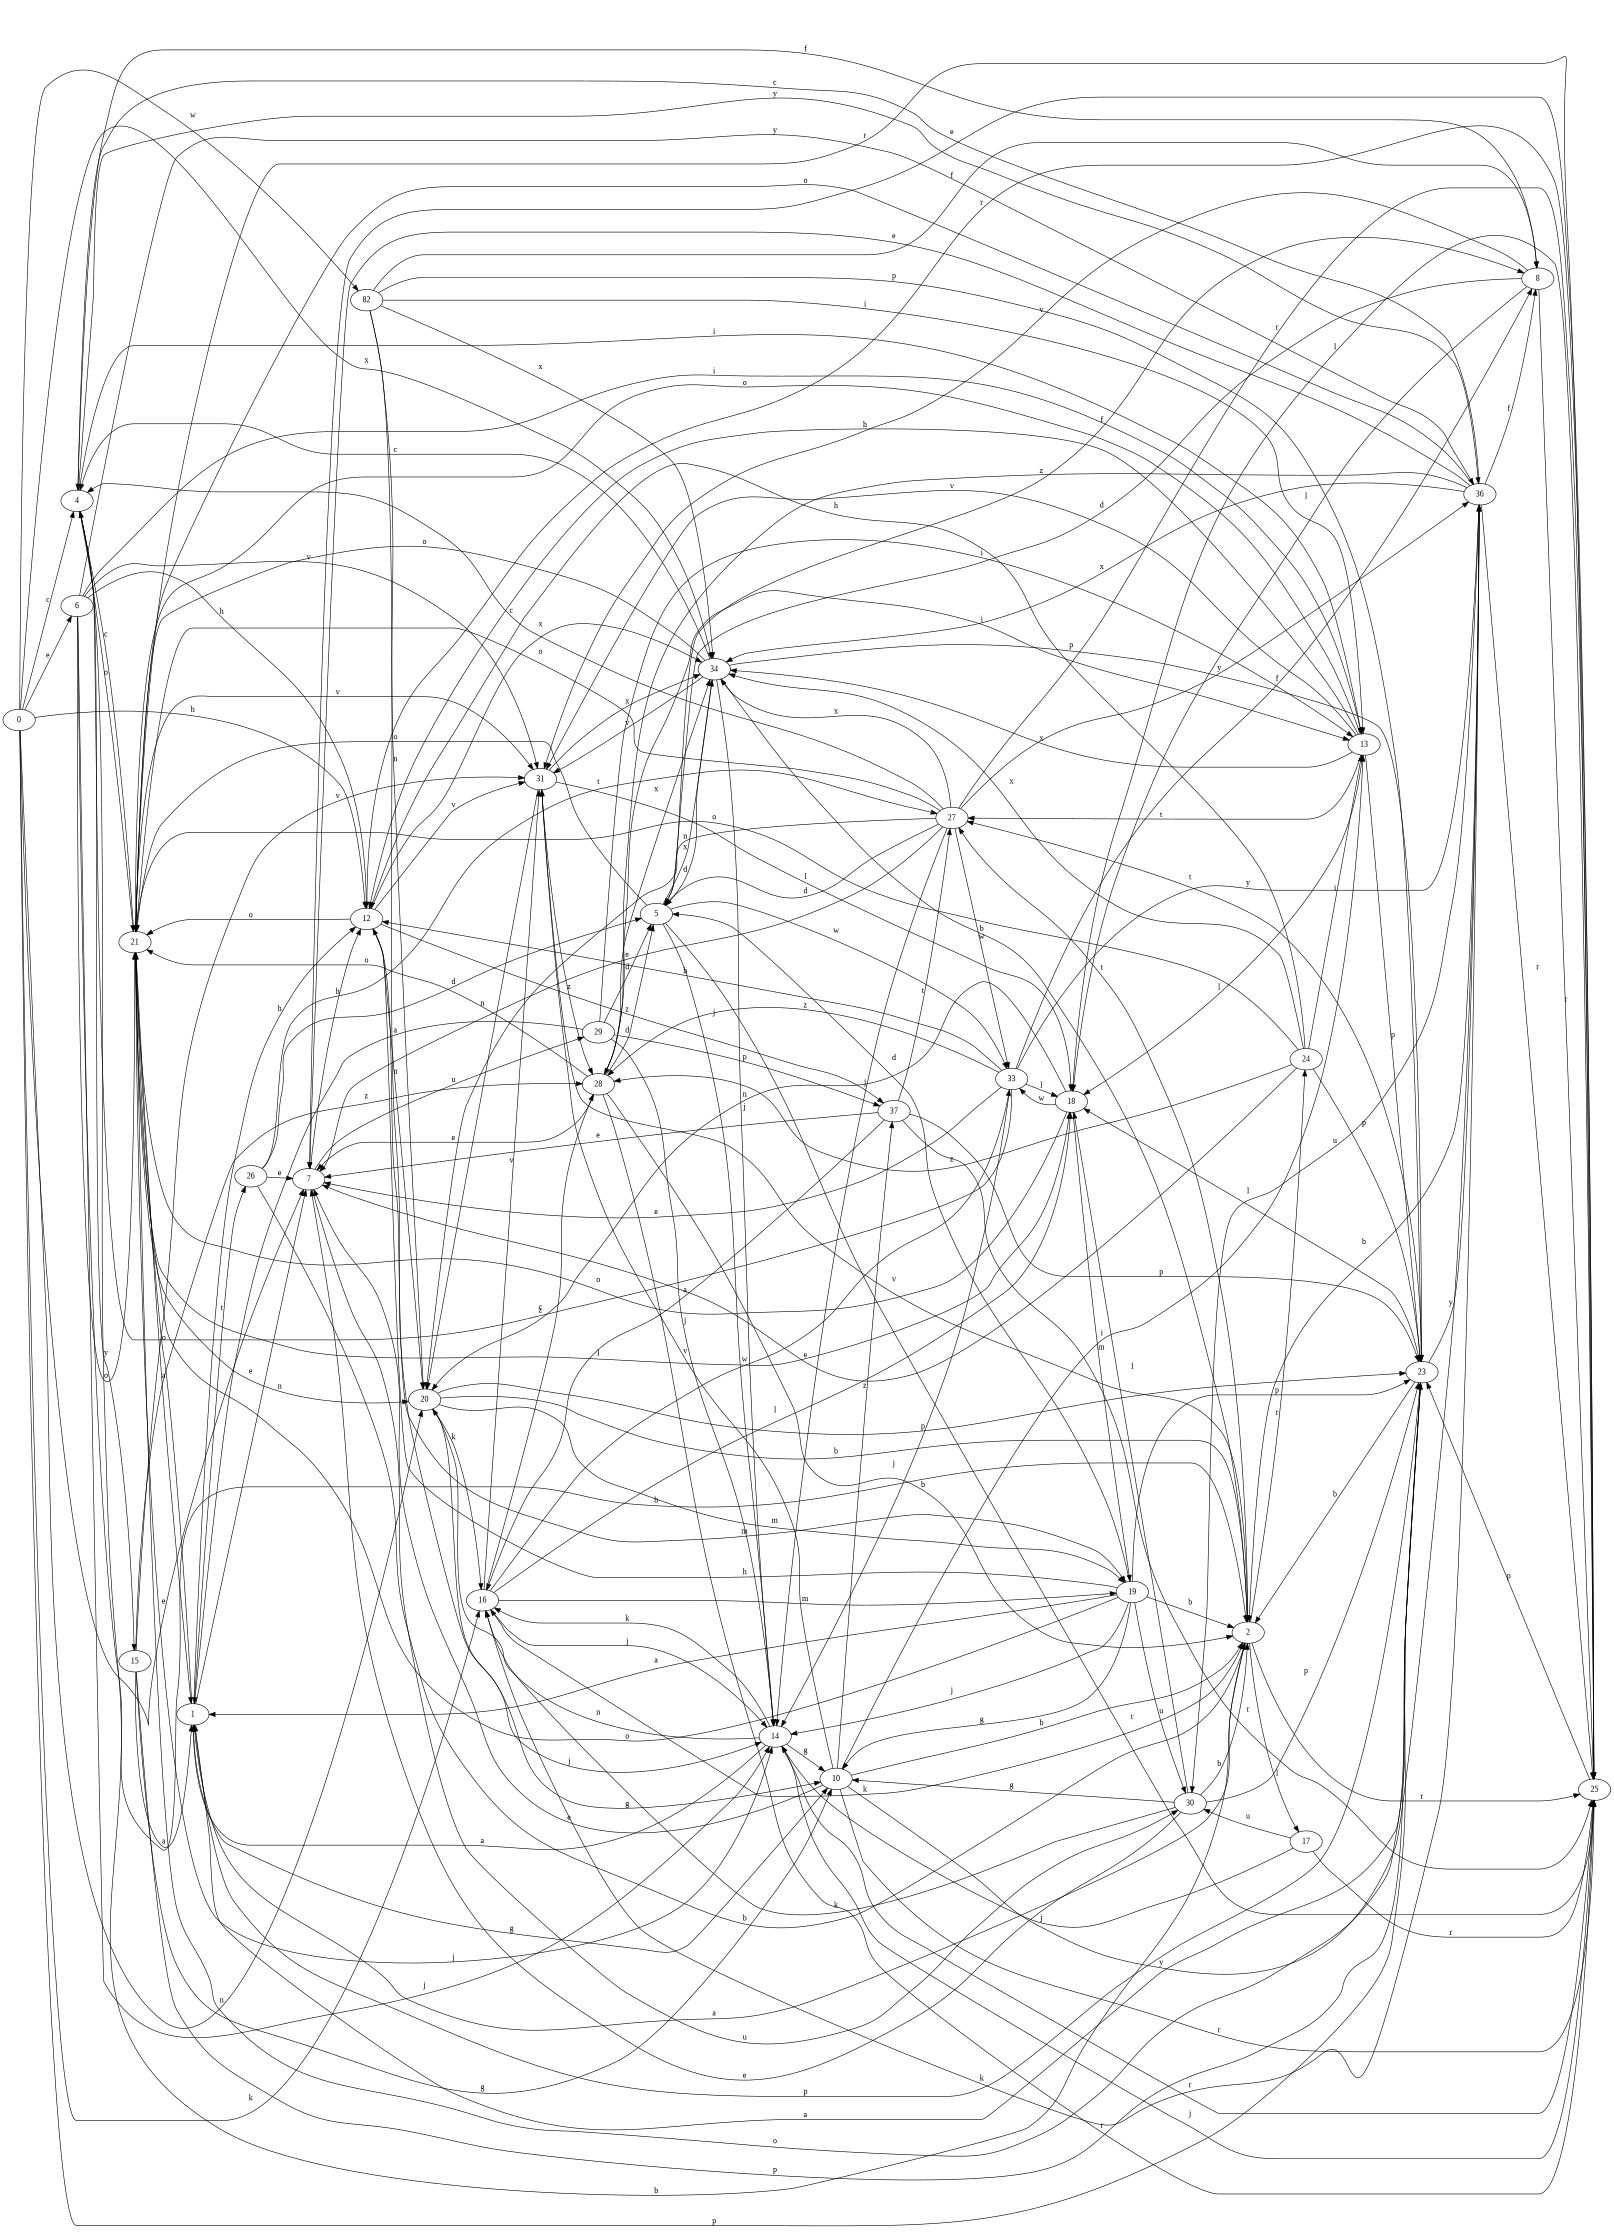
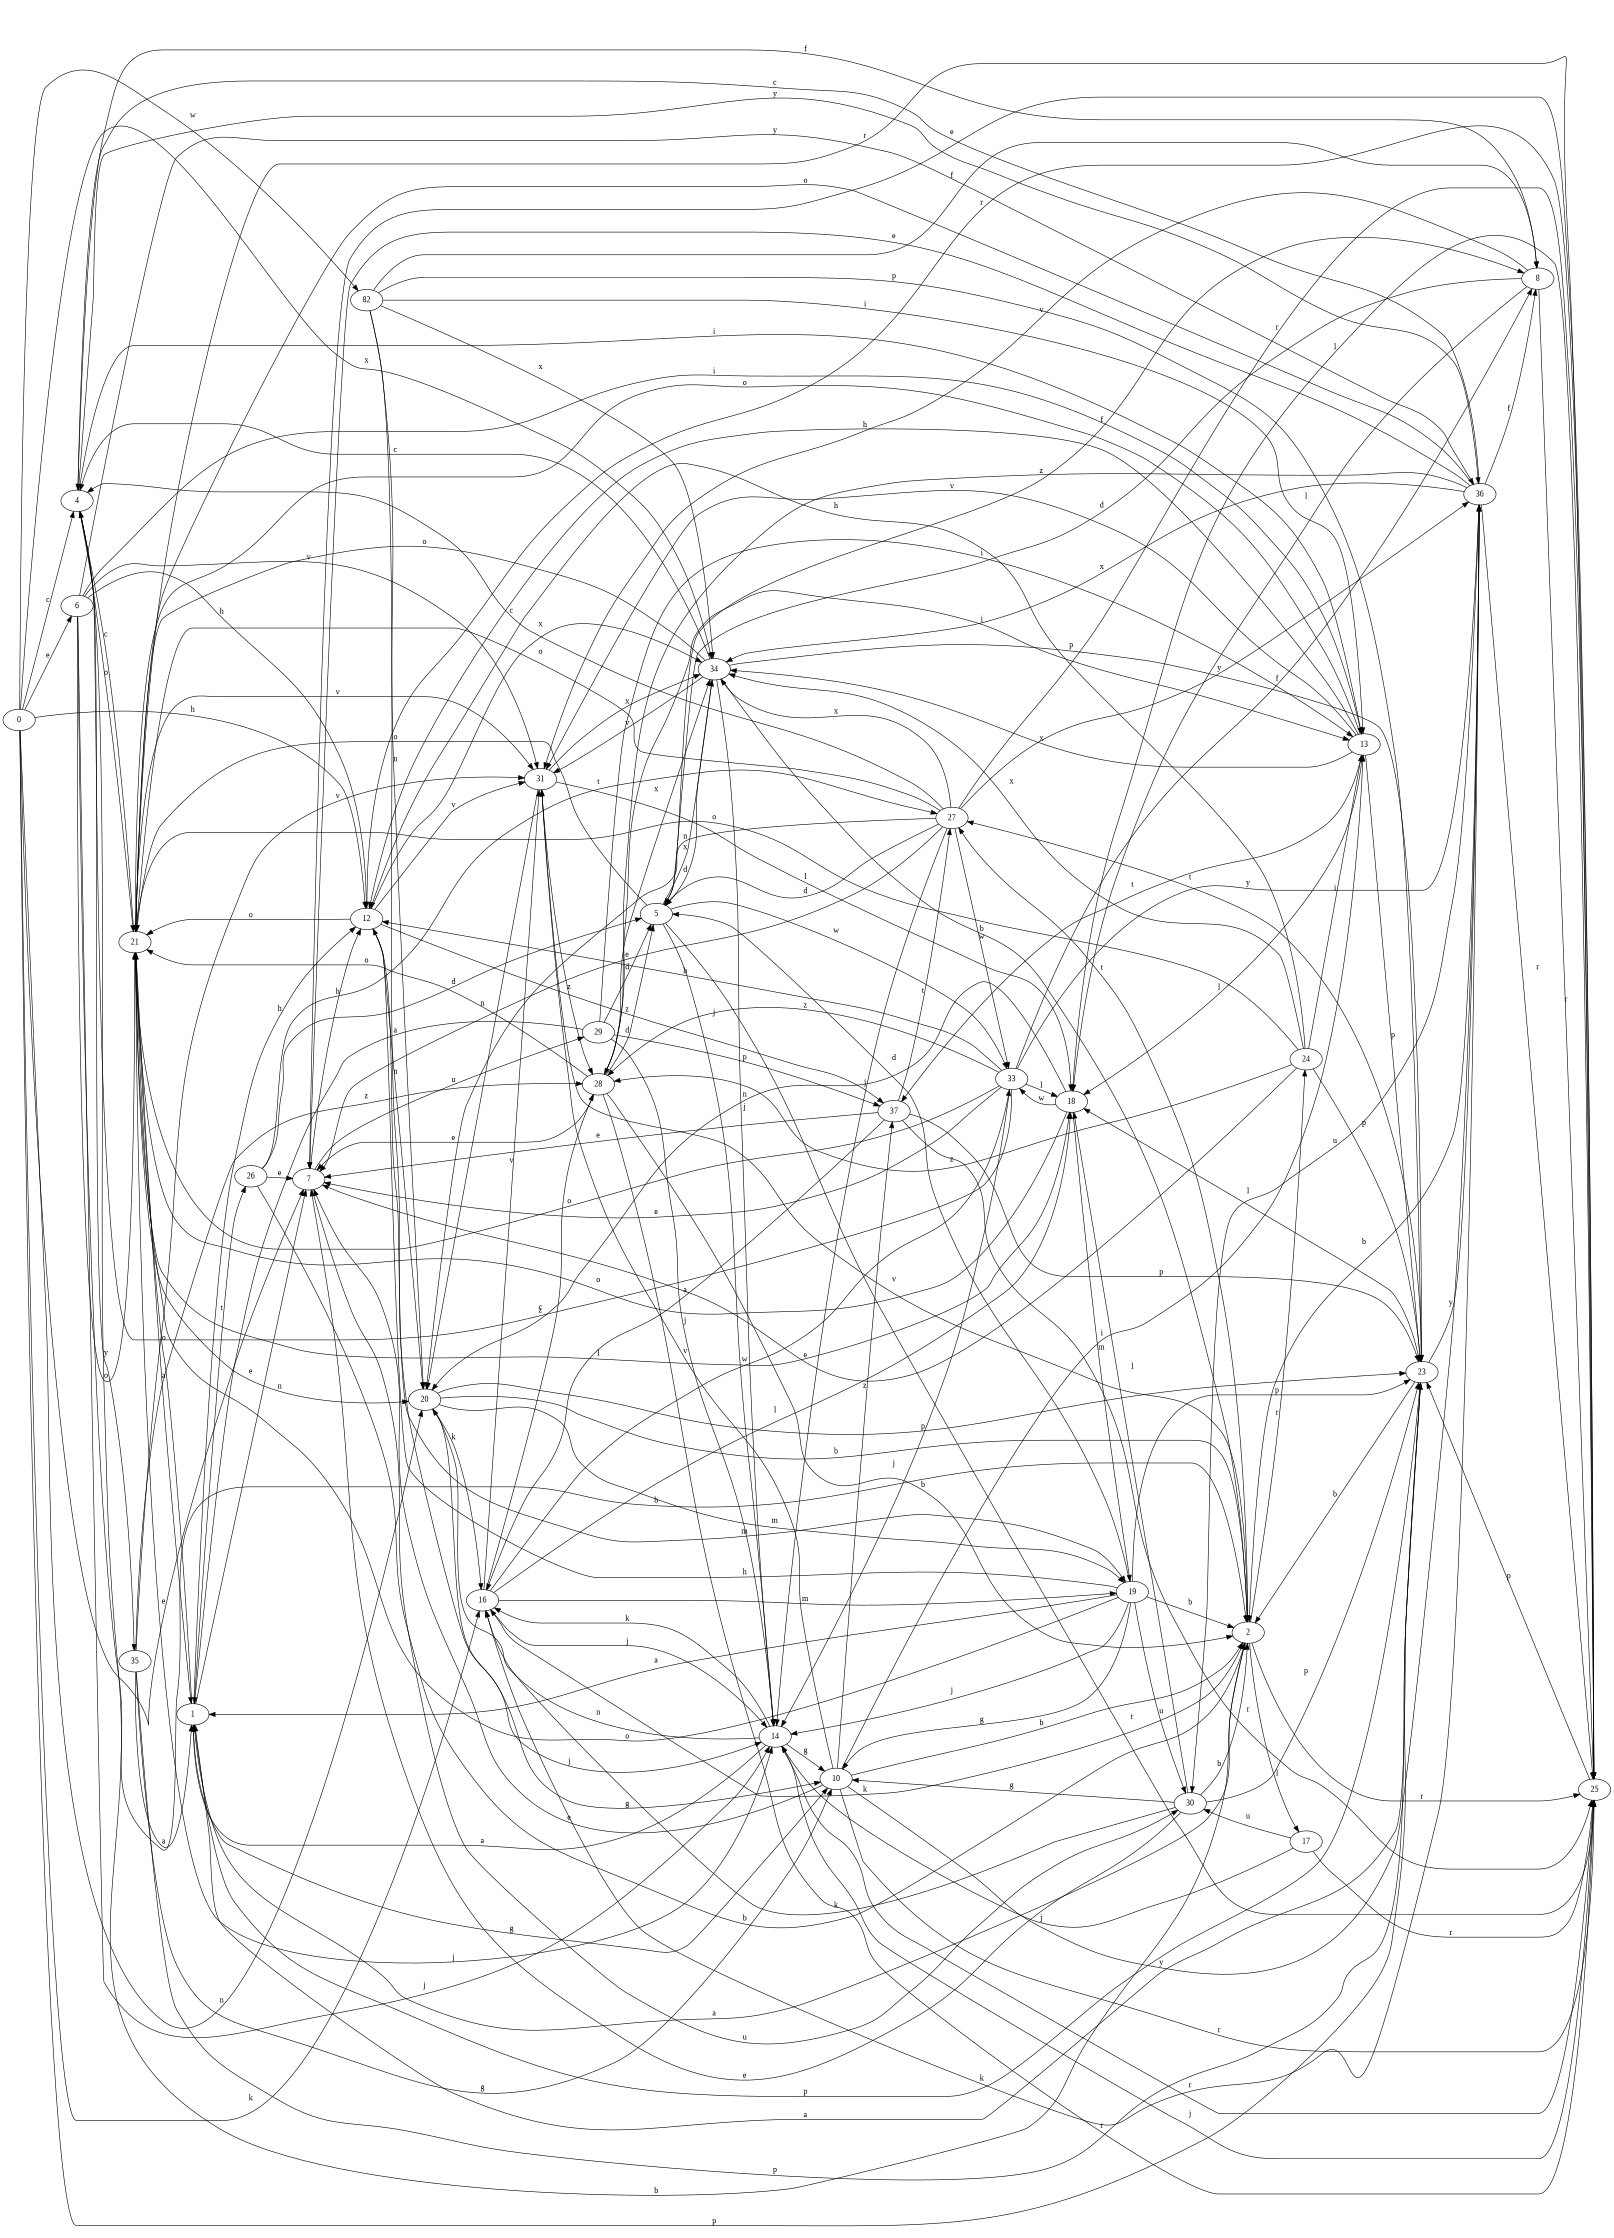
edge "13" -> "27": now "13" -> "37"
node "15": label "15" -> "35"
edge "23" -> "21": now "33" -> "21"
